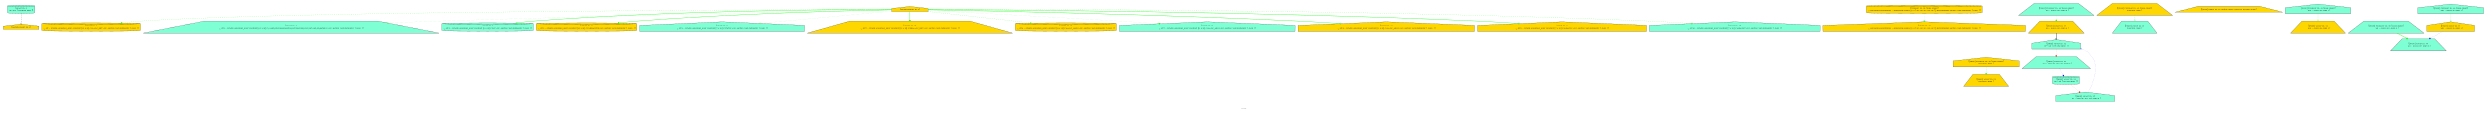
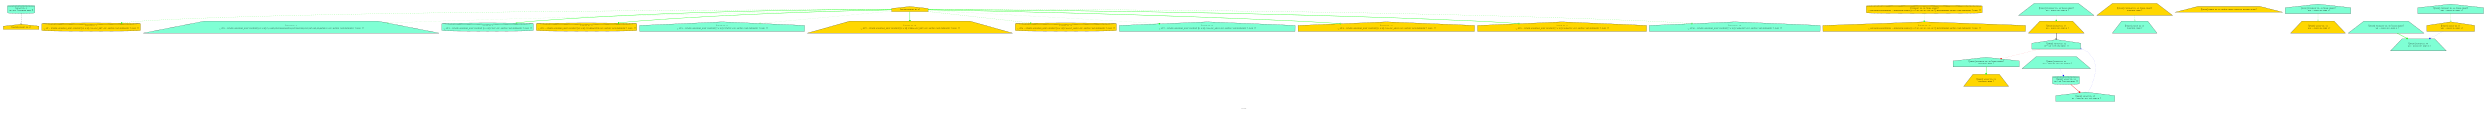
edge "{[swap] ValVar ID: 32 i8** %p { 0th arg swap  }}" -> "{[swap] ValVar ID: 34 %0 = load i8*, i8** %p, align 8 }": now "{[swap] ValVar ID: 32 i8** %p { 0th arg swap  }}" -> "{[swap] FIObjVar ID: 30 (base object) Function: swap }"
node "{[swap] FIObjVar ID: 30 (base object) Function: swap }": fillcolor gold -> aquamarine
edge "{[swap] FIObjVar ID: 30 (base object) Function: swap }" -> "{[swap] ValVar ID: 29 Function: swap }": style dashed -> bold
edge "{[swap] ValVar ID: 33 i8** %q { 1st arg swap  }}" -> "{[swap] ValVar ID: 35 %1 = load i8*, i8** %q, align 8 }": style dotted -> bold
